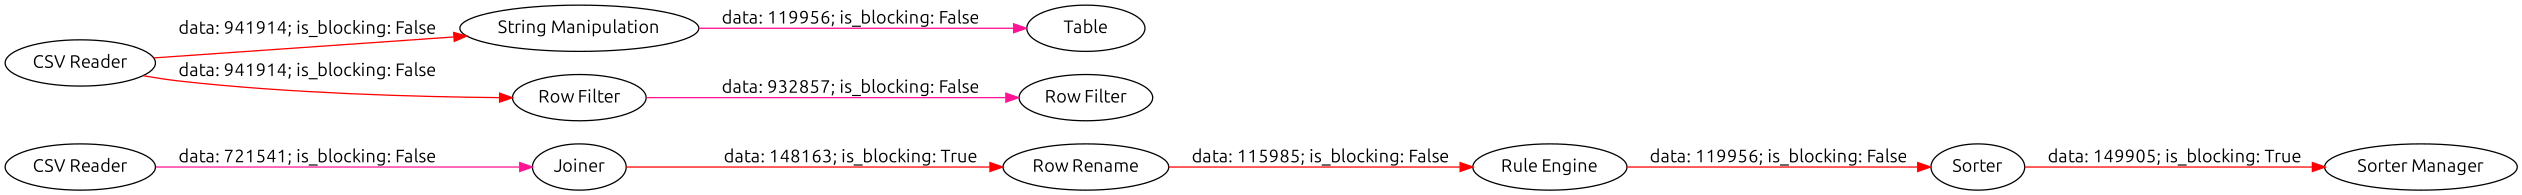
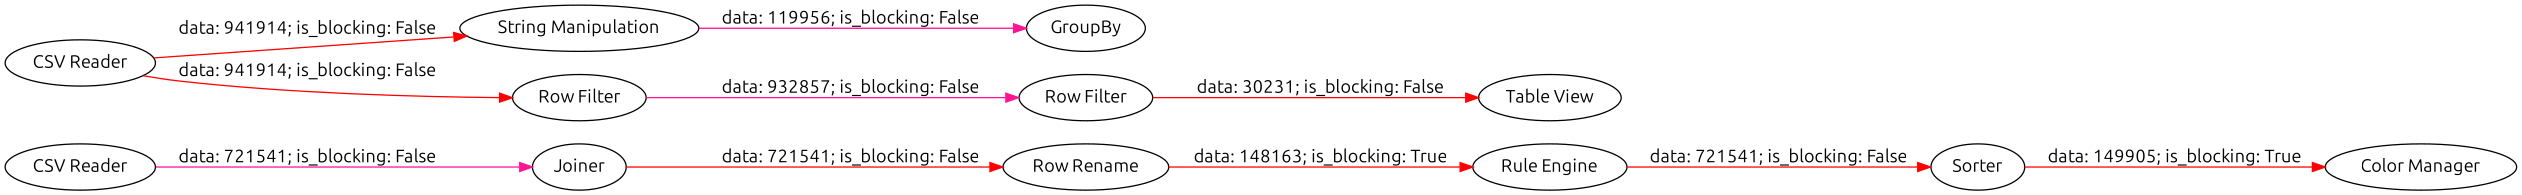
node "Table": label "Table" -> "GroupBy"
node "Table View": added
edge "Joiner" -> "Row Rename": label "data: 148163; is_blocking: True" -> "data: 721541; is_blocking: False"
edge "Row Rename" -> "Rule Engine": label "data: 115985; is_blocking: False" -> "data: 148163; is_blocking: True"
edge "Rule Engine" -> "Sorter": label "data: 119956; is_blocking: False" -> "data: 721541; is_blocking: False"
node "Sorter Manager": label "Sorter Manager" -> "Color Manager"
